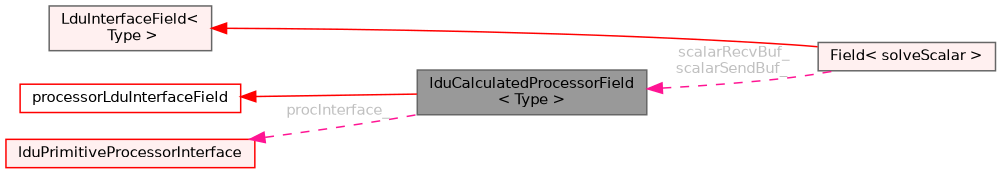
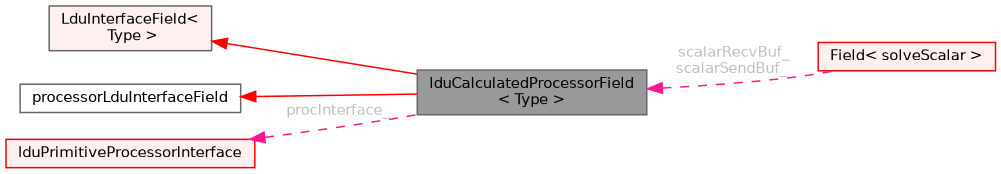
edge "Field< solveScalar >" -> "LduInterfaceField< Type >": now "lduCalculatedProcessorField < Type >" -> "LduInterfaceField< Type >"
node "Field< solveScalar >": color gray40 -> red
node "processorLduInterfaceField": color red -> gray40
